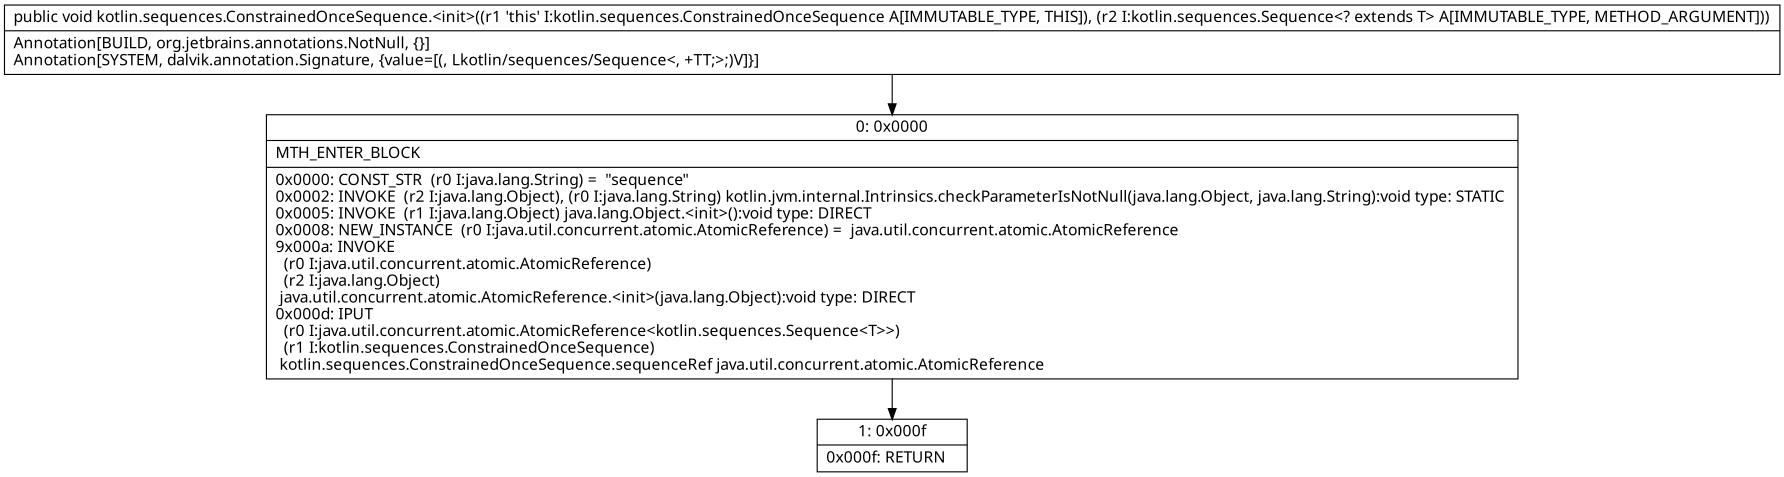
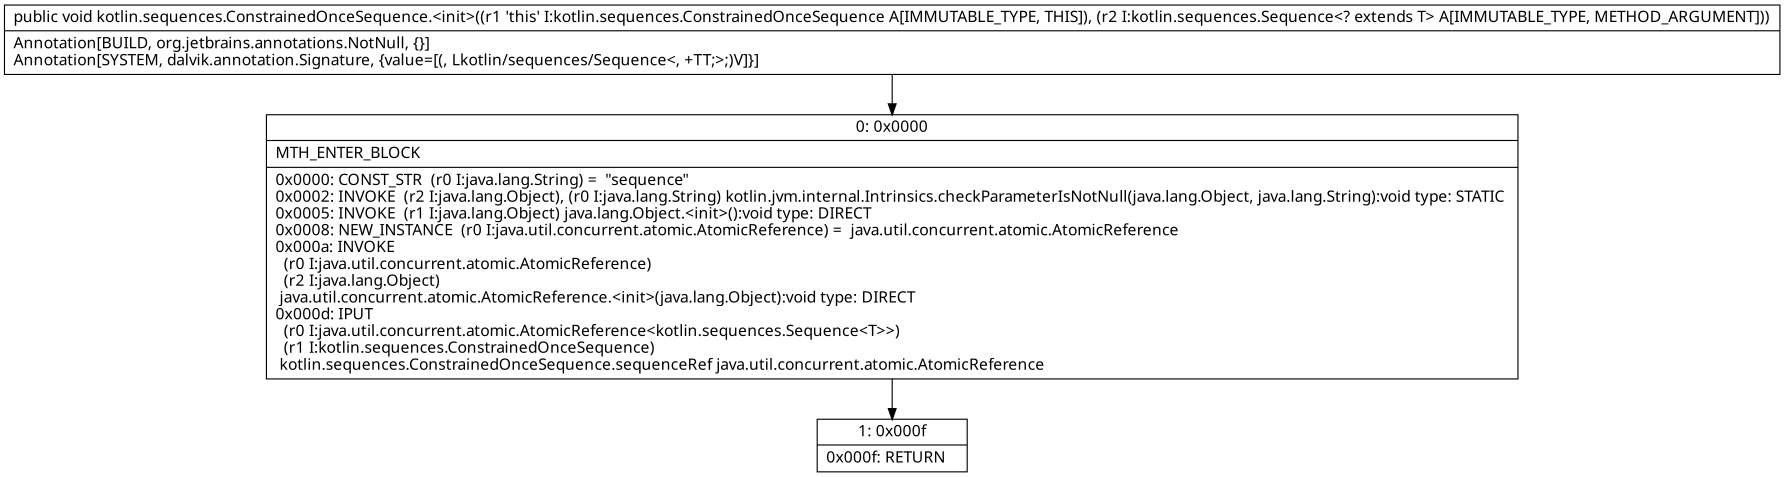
node "0: 0x0000": text "9x000a: INVOKE" -> "0x000a: INVOKE"
